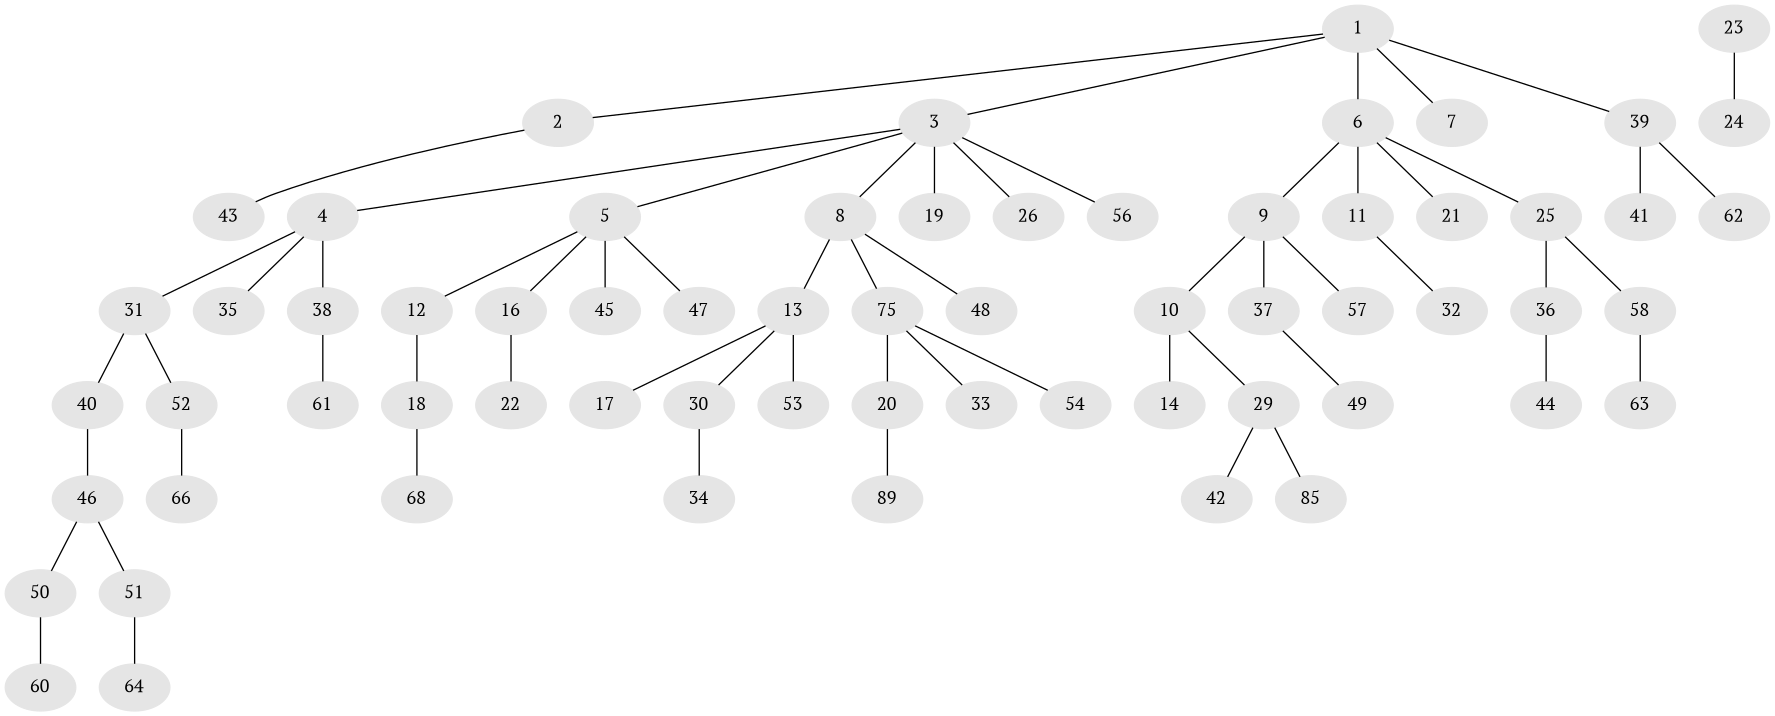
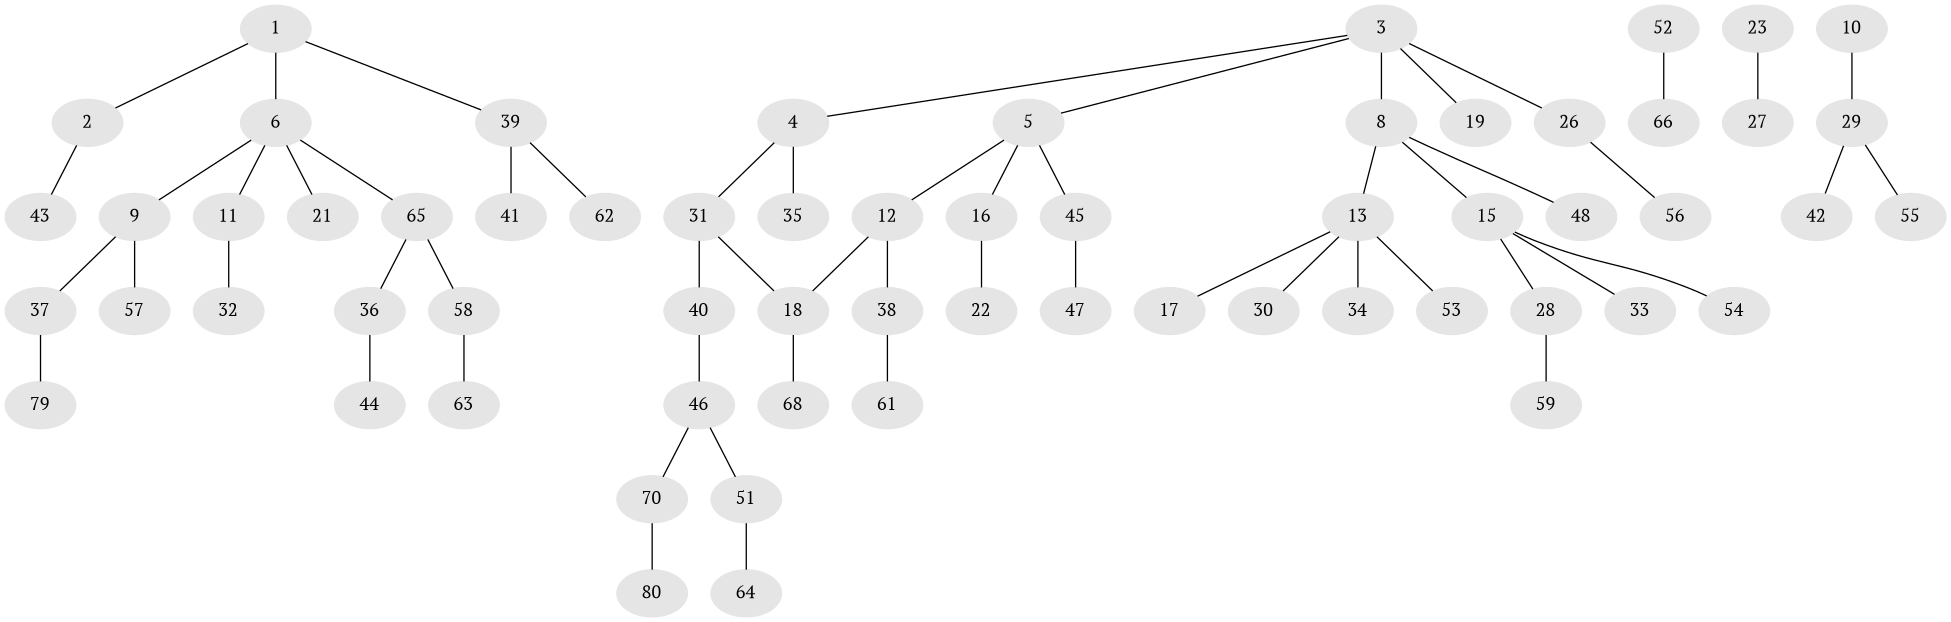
edge "1" -- "3": removed
node "7": removed
node "24": label "24" -> "27"
edge "3" -- "56": now "26" -- "56"
node "25": label "25" -> "65"
edge "4" -- "38": now "12" -- "38"
edge "5" -- "47": now "45" -- "47"
edge "9" -- "10": removed
node "75": label "75" -> "15"
edge "31" -- "52": now "31" -- "18"
node "20": label "20" -> "28"
node "14": removed
node "49": label "49" -> "79"
edge "30" -- "34": now "13" -- "34"
node "89": label "89" -> "59"
node "85": label "85" -> "55"
node "50": label "50" -> "70"
node "60": label "60" -> "80"
